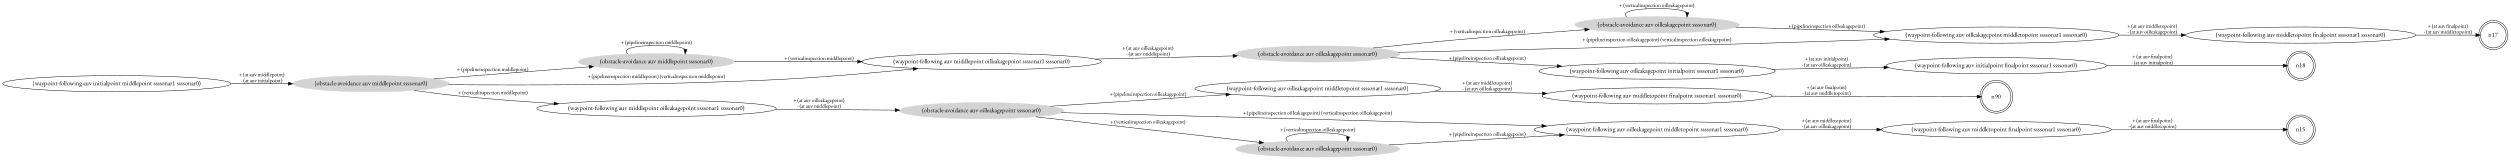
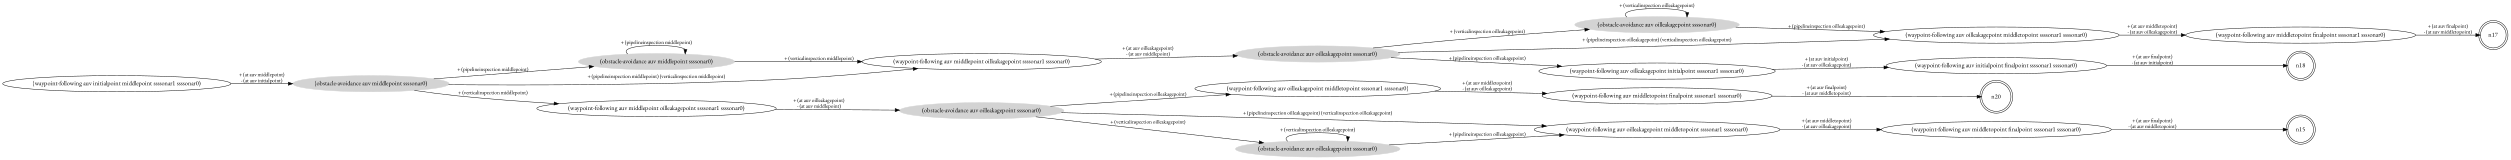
node "n90": label "n90" -> "n20"
